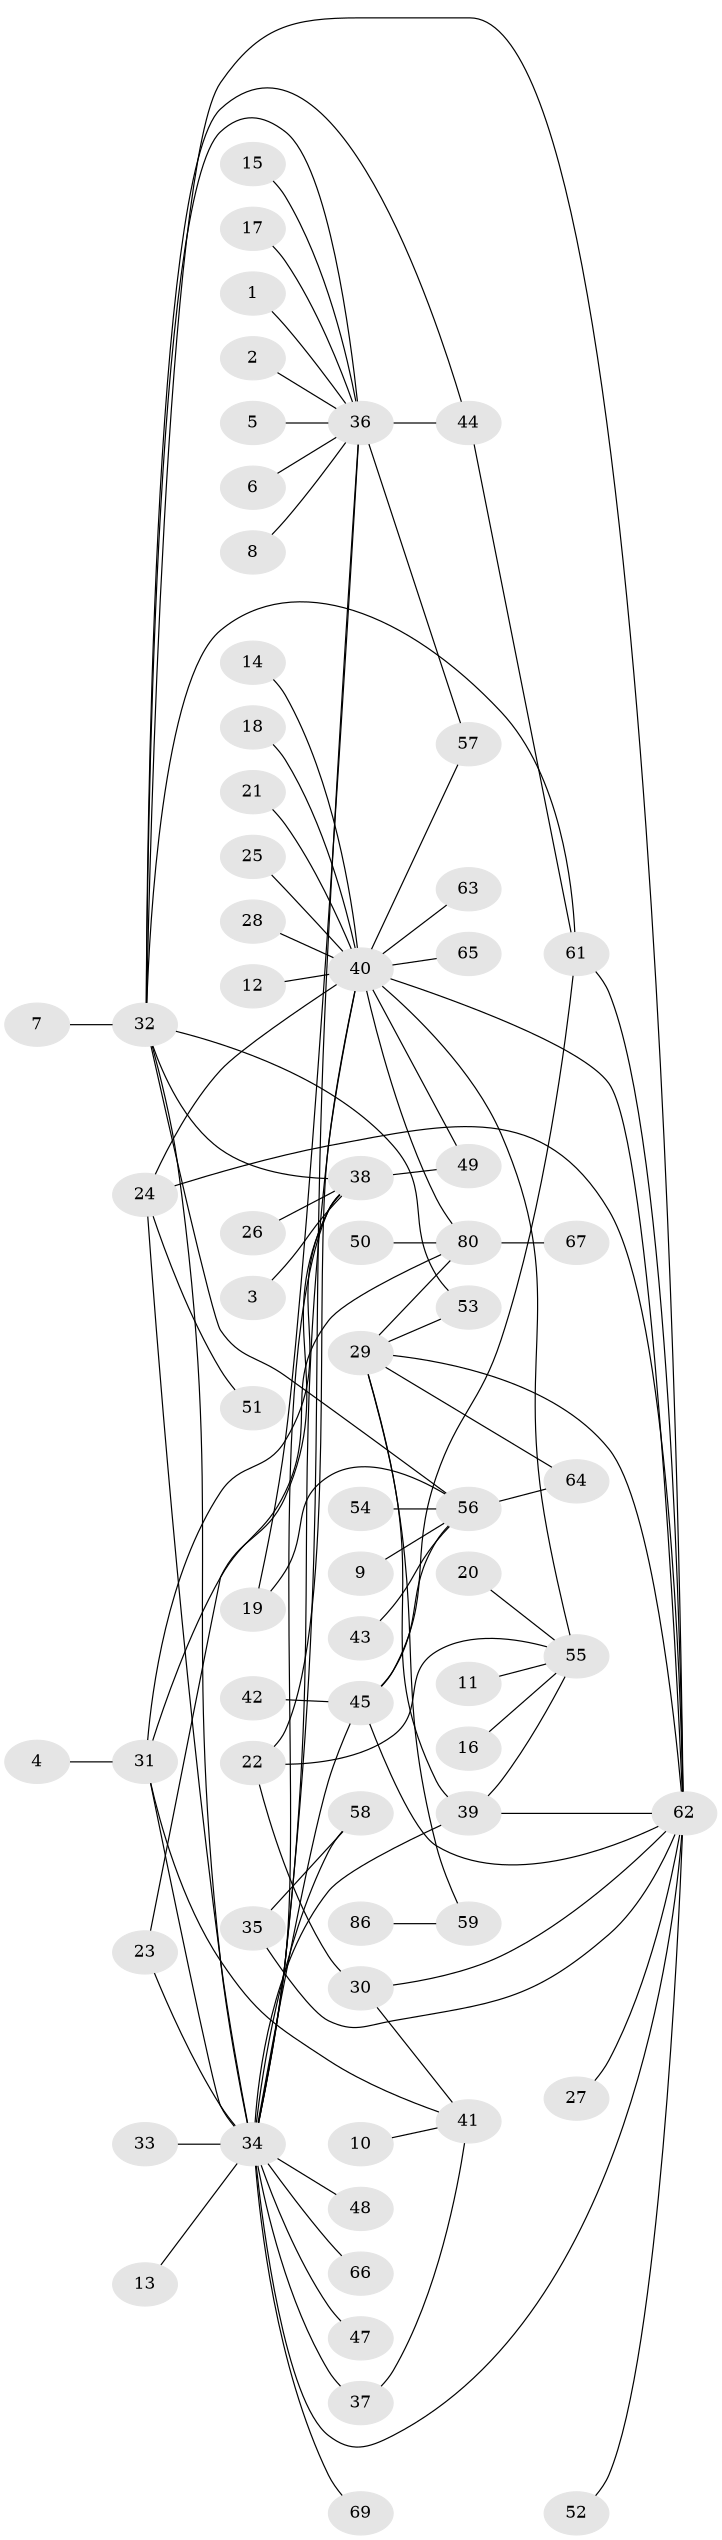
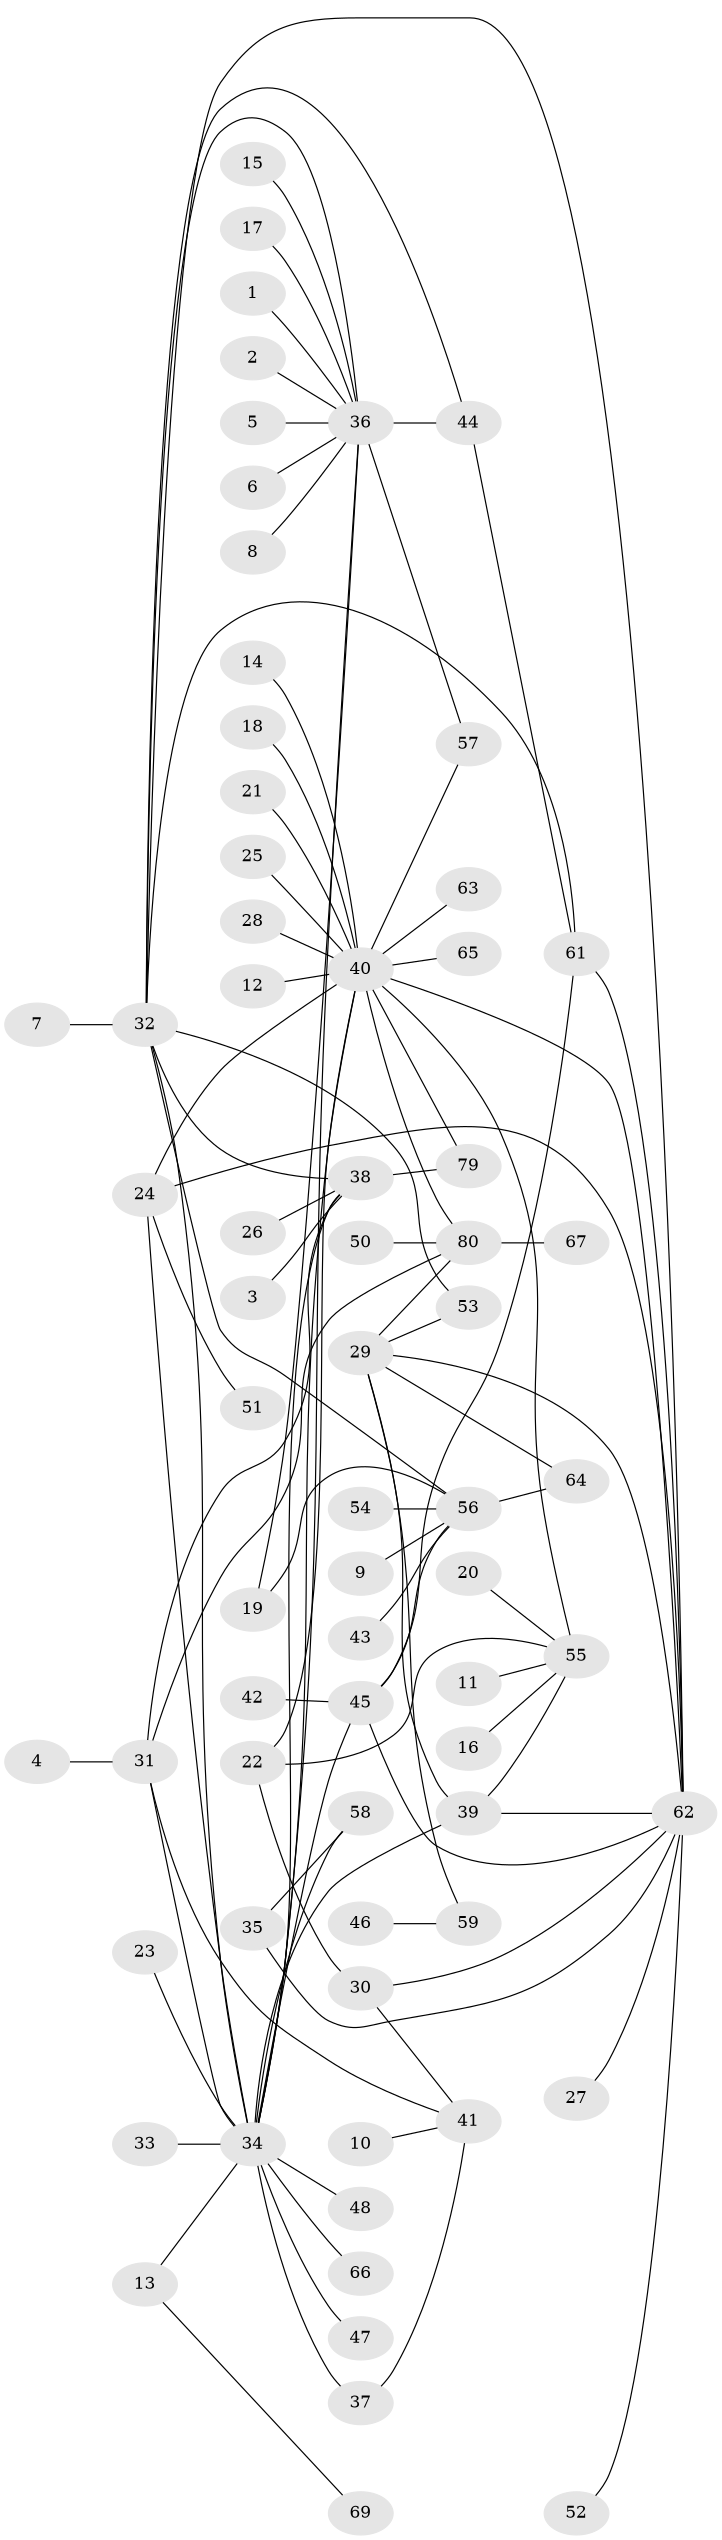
node "49": label "49" -> "79"
edge "38" -- "23": removed
node "86": label "86" -> "46"
edge "62" -- "34": removed
edge "34" -- "69": now "13" -- "69"
